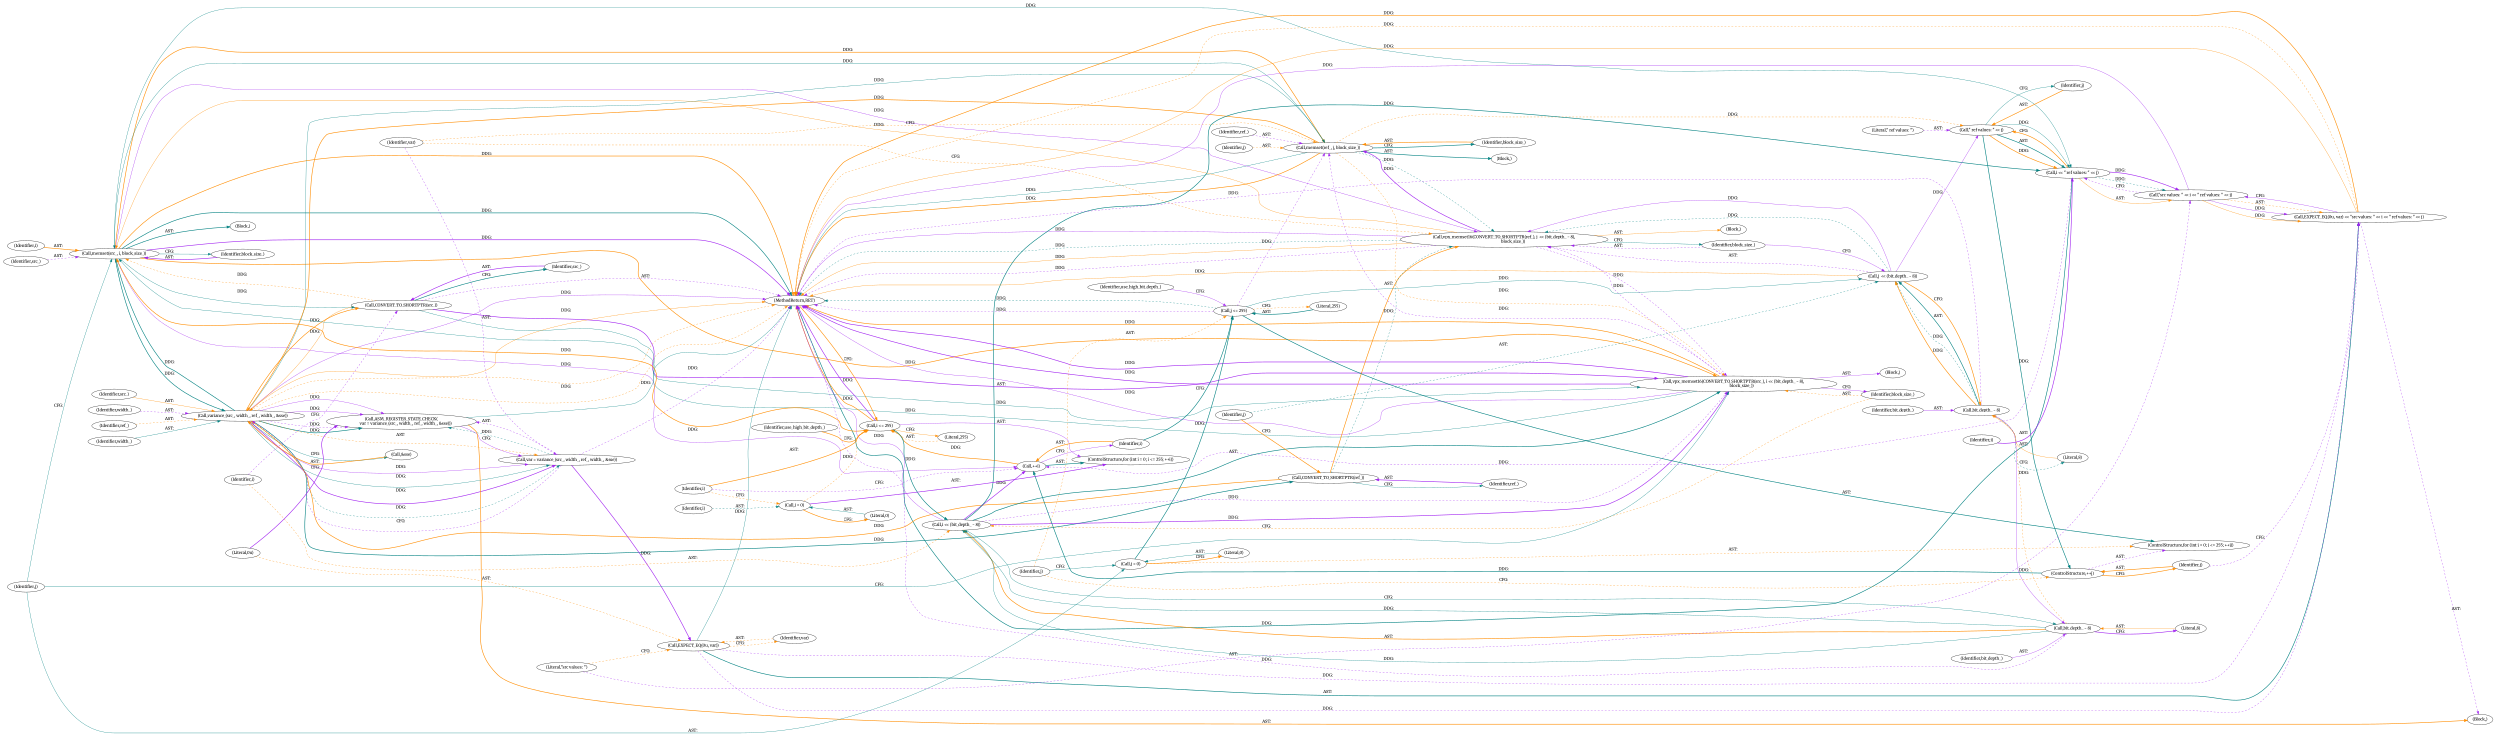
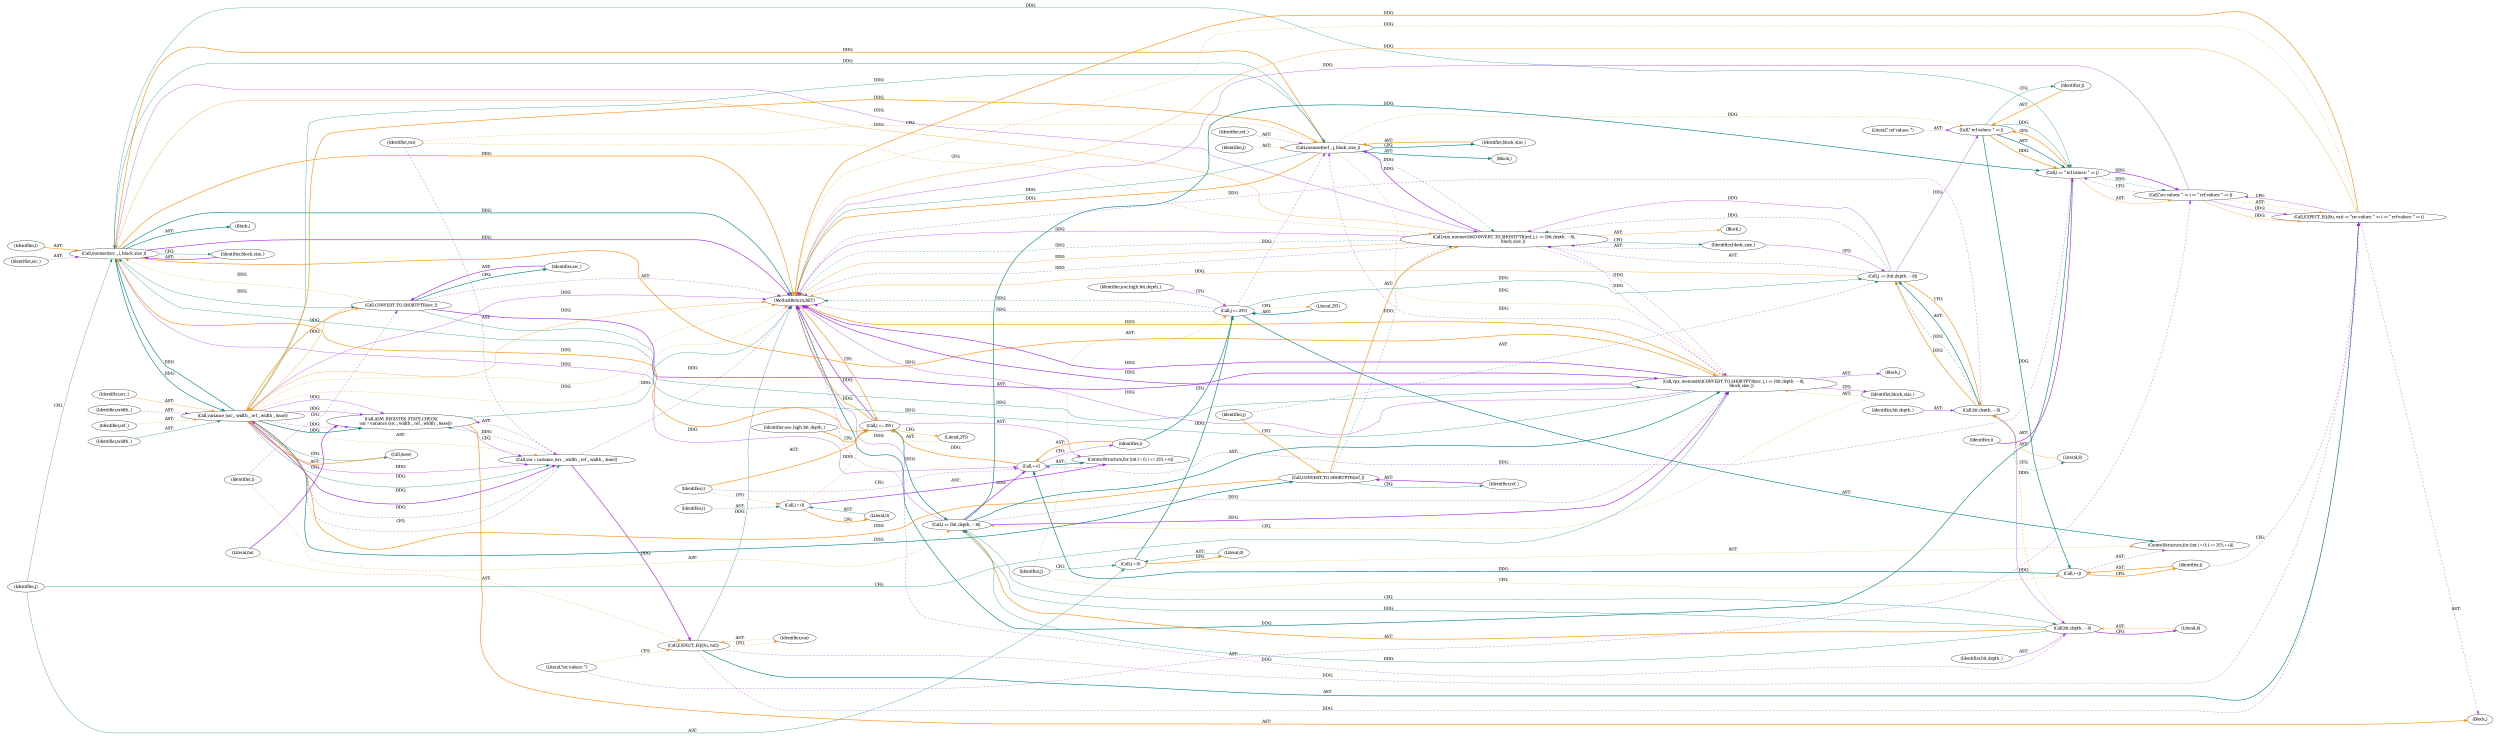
node "(ControlStructure,++j)": label "(ControlStructure,++j)" -> "(Call,++j)"
